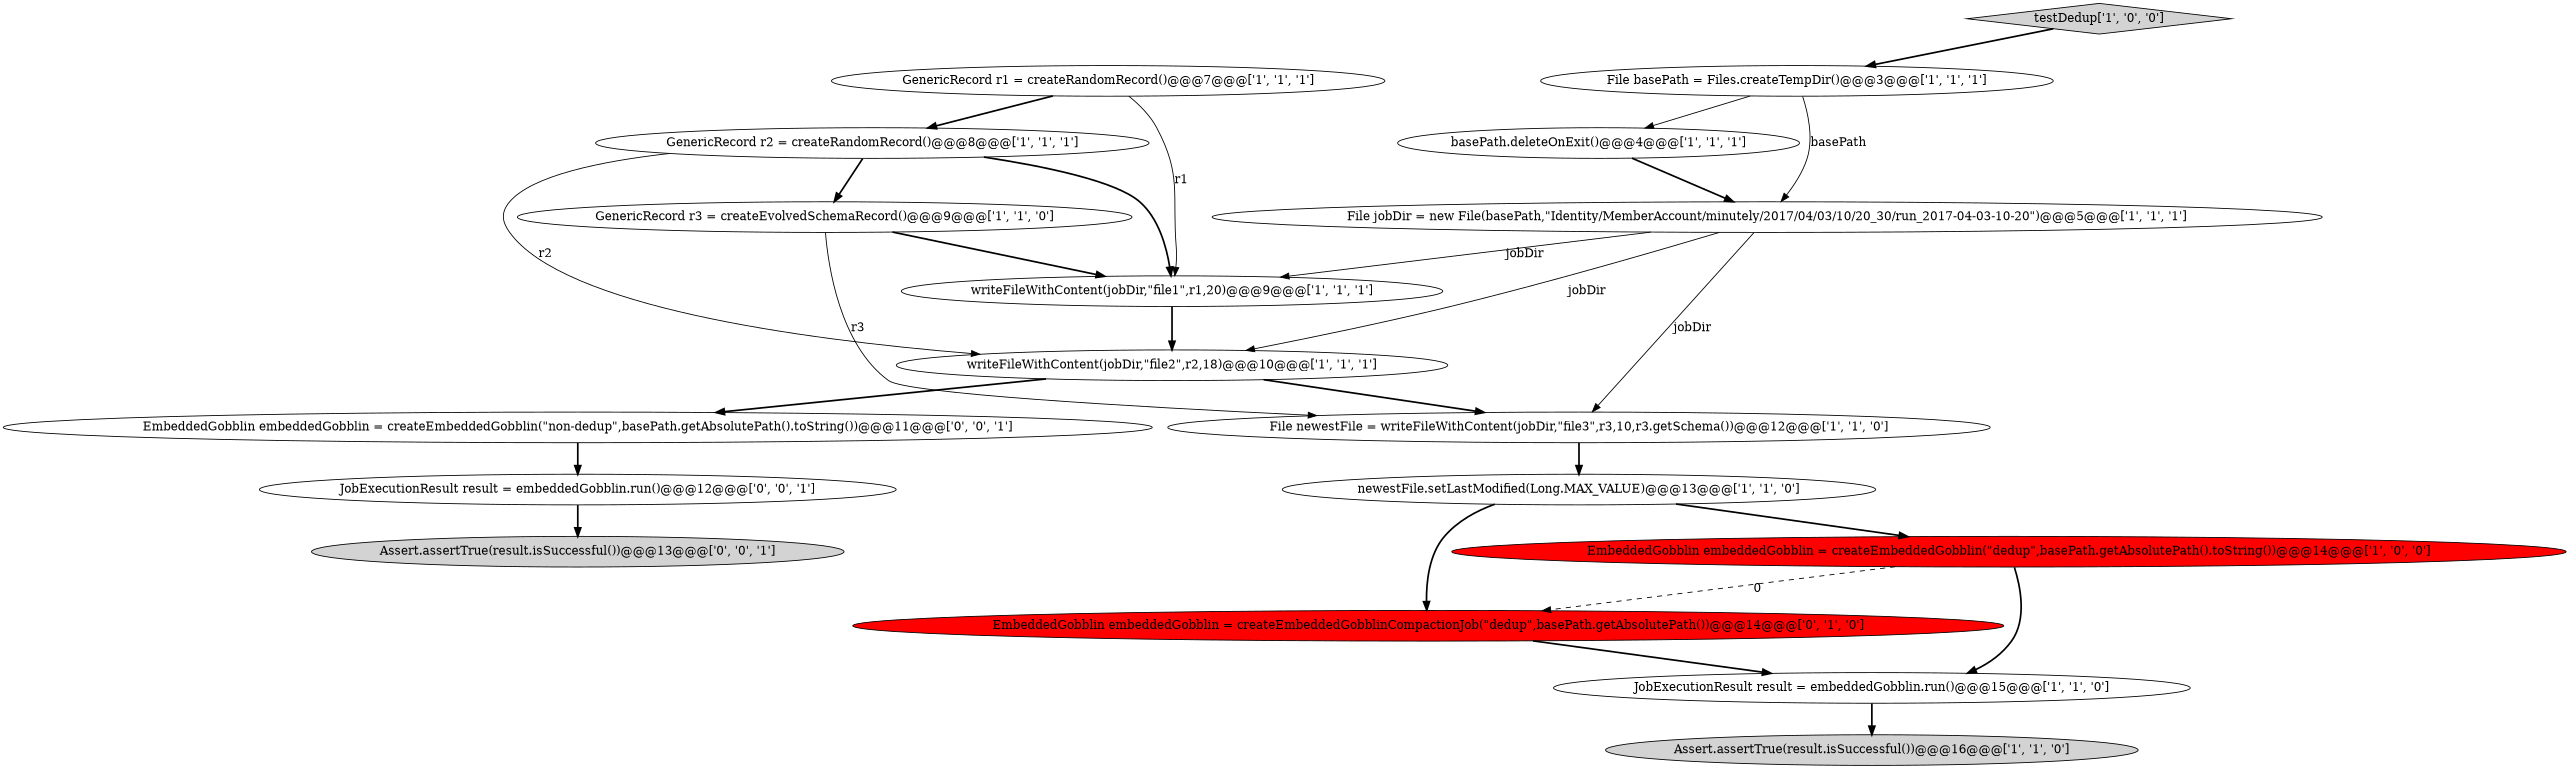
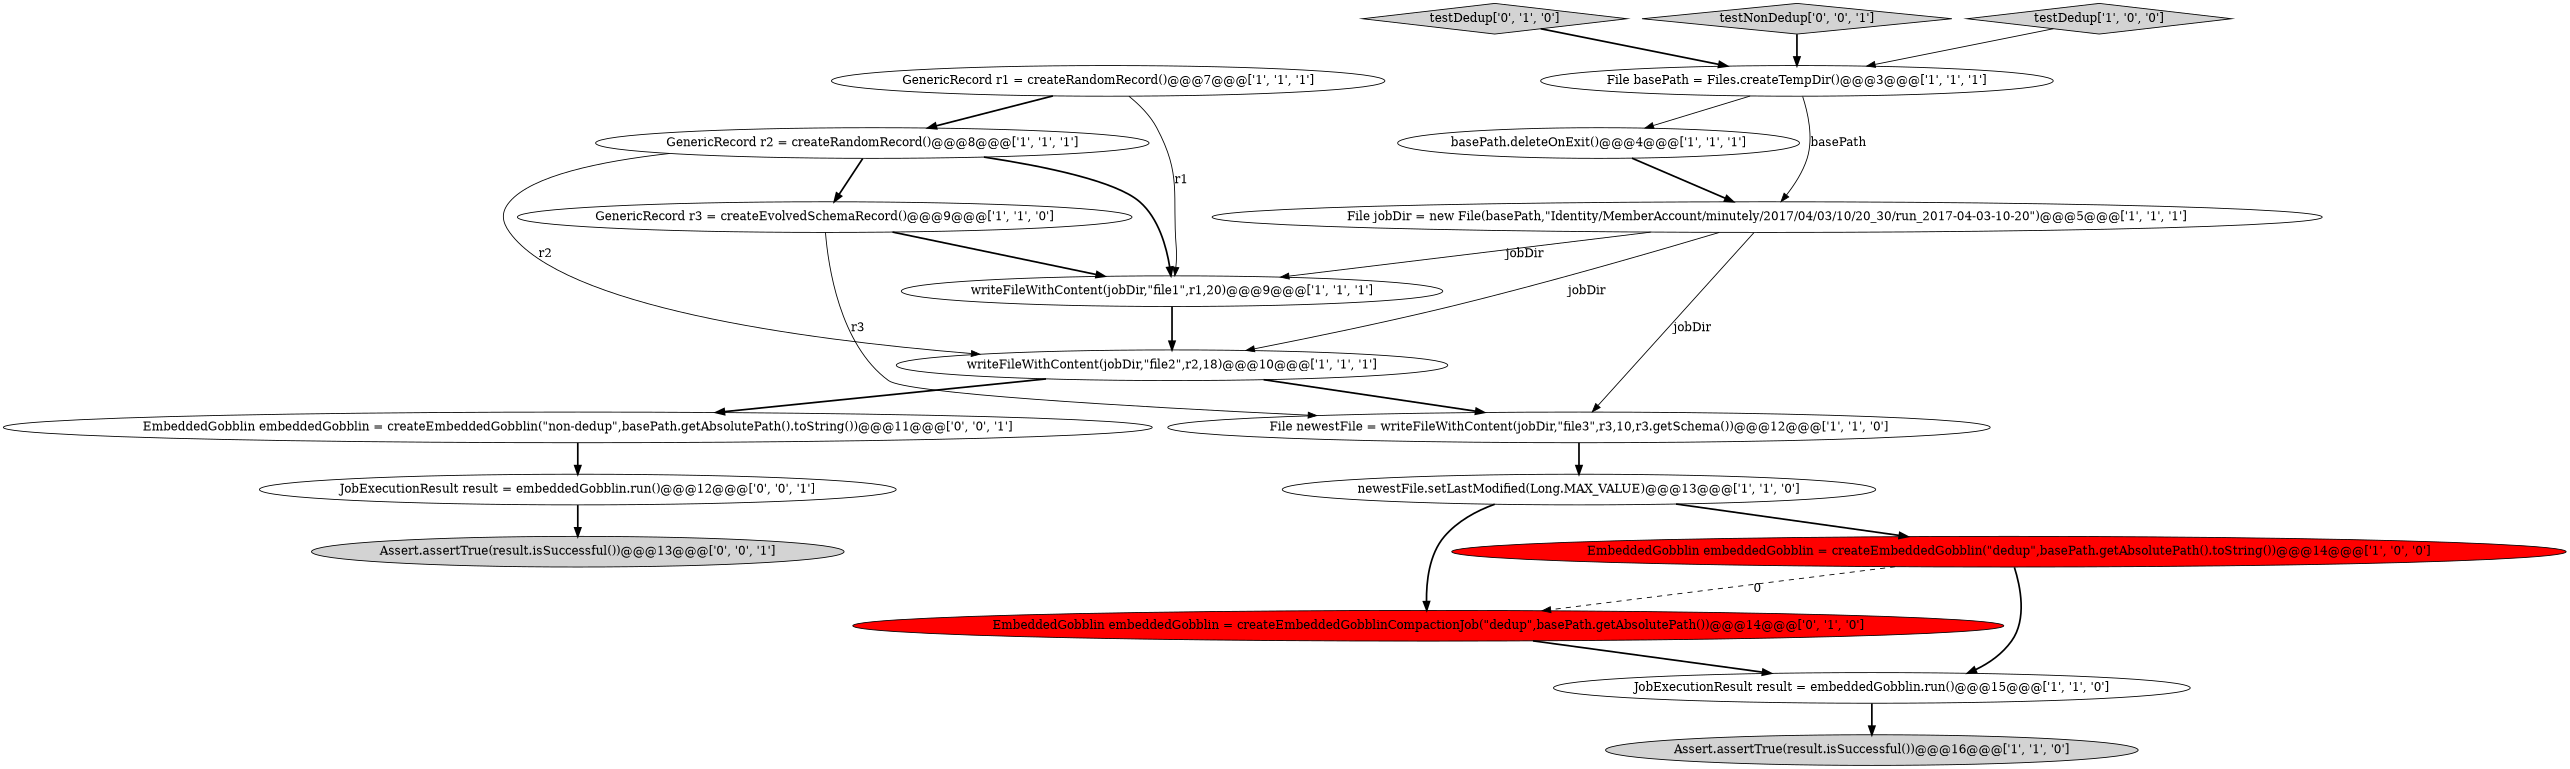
node "testDedup['0', '1', '0']": added
node "testNonDedup['0', '0', '1']": added
edge "testDedup['1', '0', '0']" -> "File basePath = Files.createTempDir()@@@3@@@['1', '1', '1']": style bold -> solid
